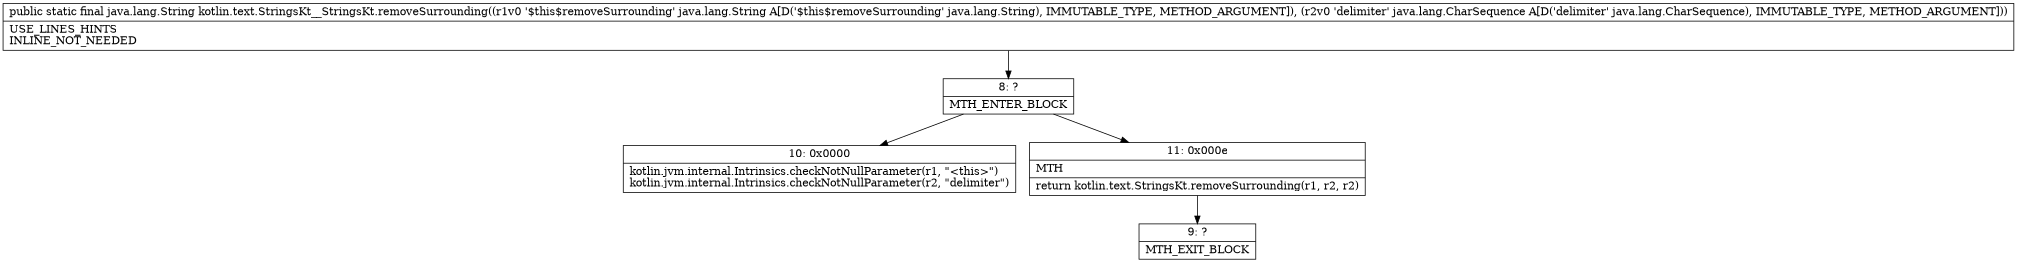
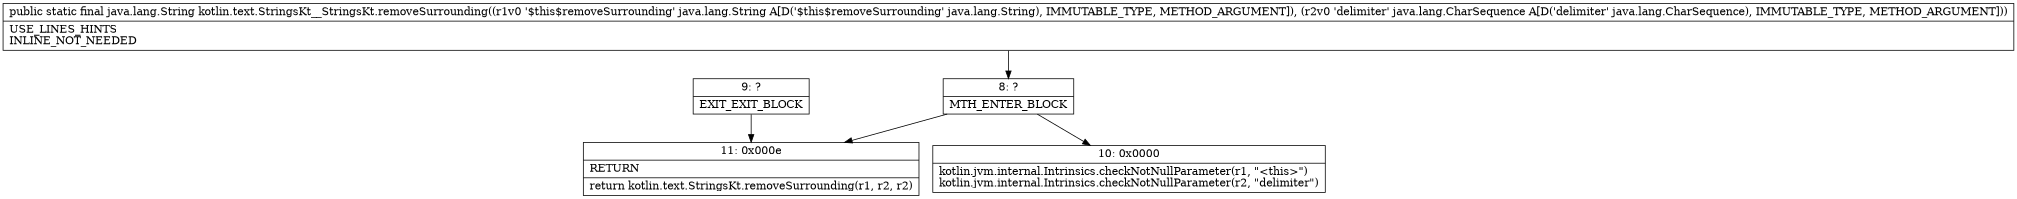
node "11: 0x000e": text "MTH" -> "RETURN"
edge "11: 0x000e" -> "9: ?": reversed
node "9: ?": text "MTH_EXIT_BLOCK" -> "EXIT_EXIT_BLOCK"
